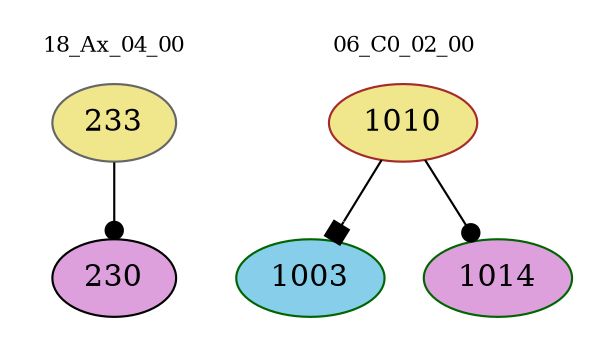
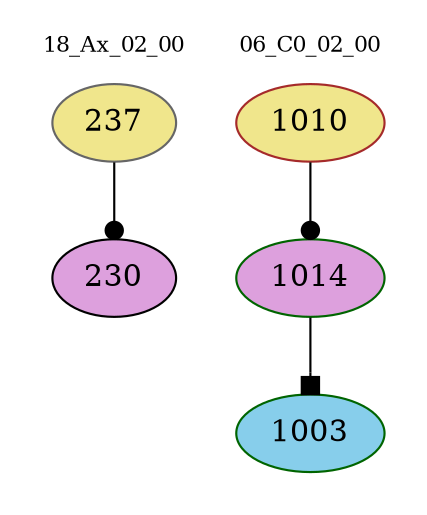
cluster "18_Ax_04_00": label "18_Ax_04_00" -> "18_Ax_02_00"
node "233": label "233" -> "237"
edge "1010" -> "1003": now "1014" -> "1003"
